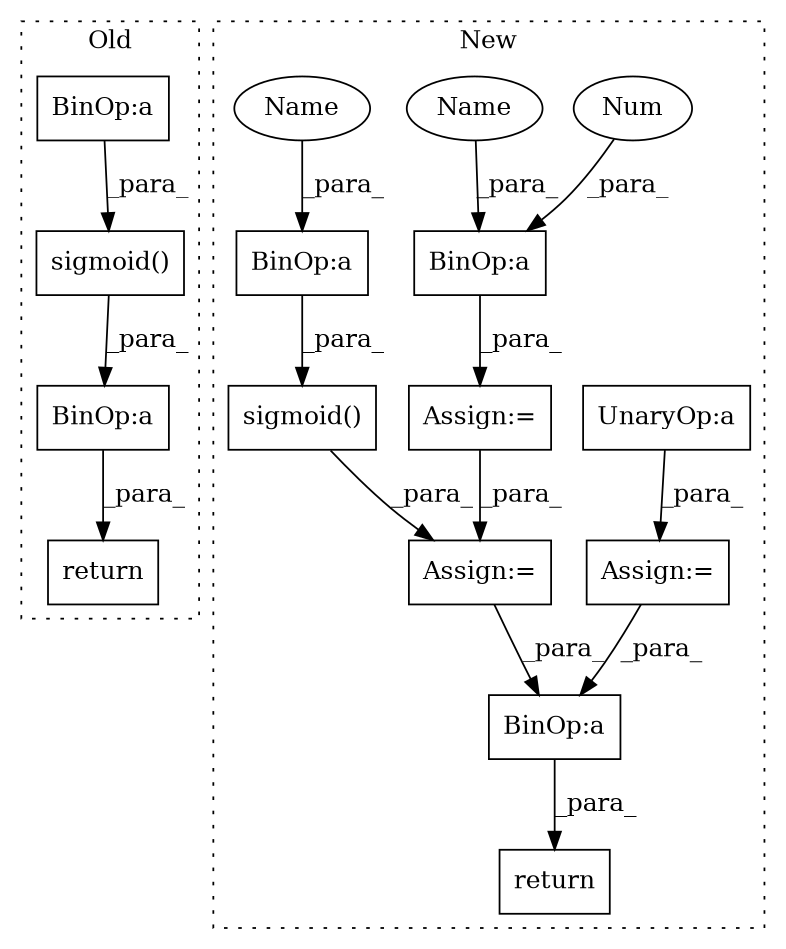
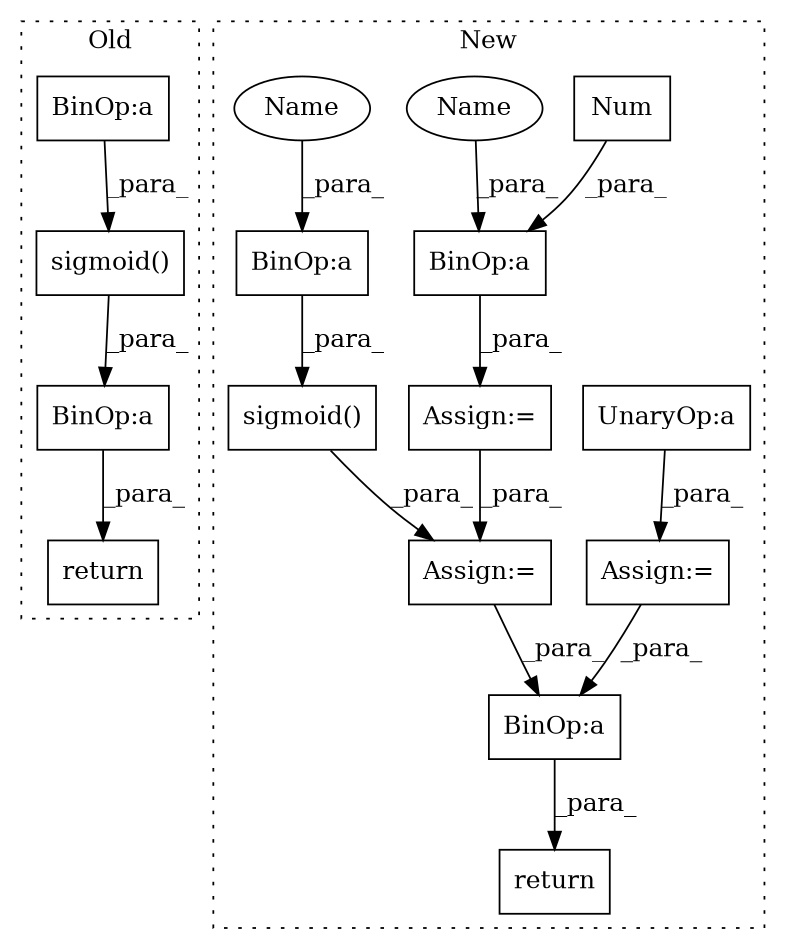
node "Num": shape ellipse -> box
